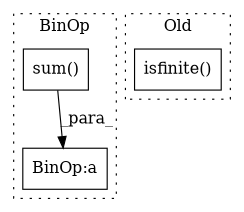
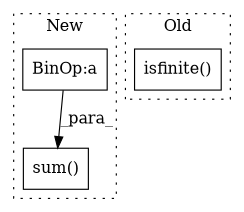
cluster "BinOp": label "BinOp" -> "New"
edge "sum()" -> "BinOp:a": reversed
